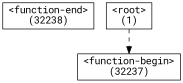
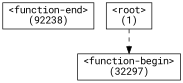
node "<function-end> (32238)": label "<function-end> (32238)" -> "<function-end> (92238)"
node "<function-begin> (32237)": label "<function-begin> (32237)" -> "<function-begin> (32297)"
